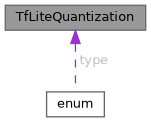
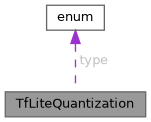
edge "enum" -> "TfLiteQuantization": reversed
